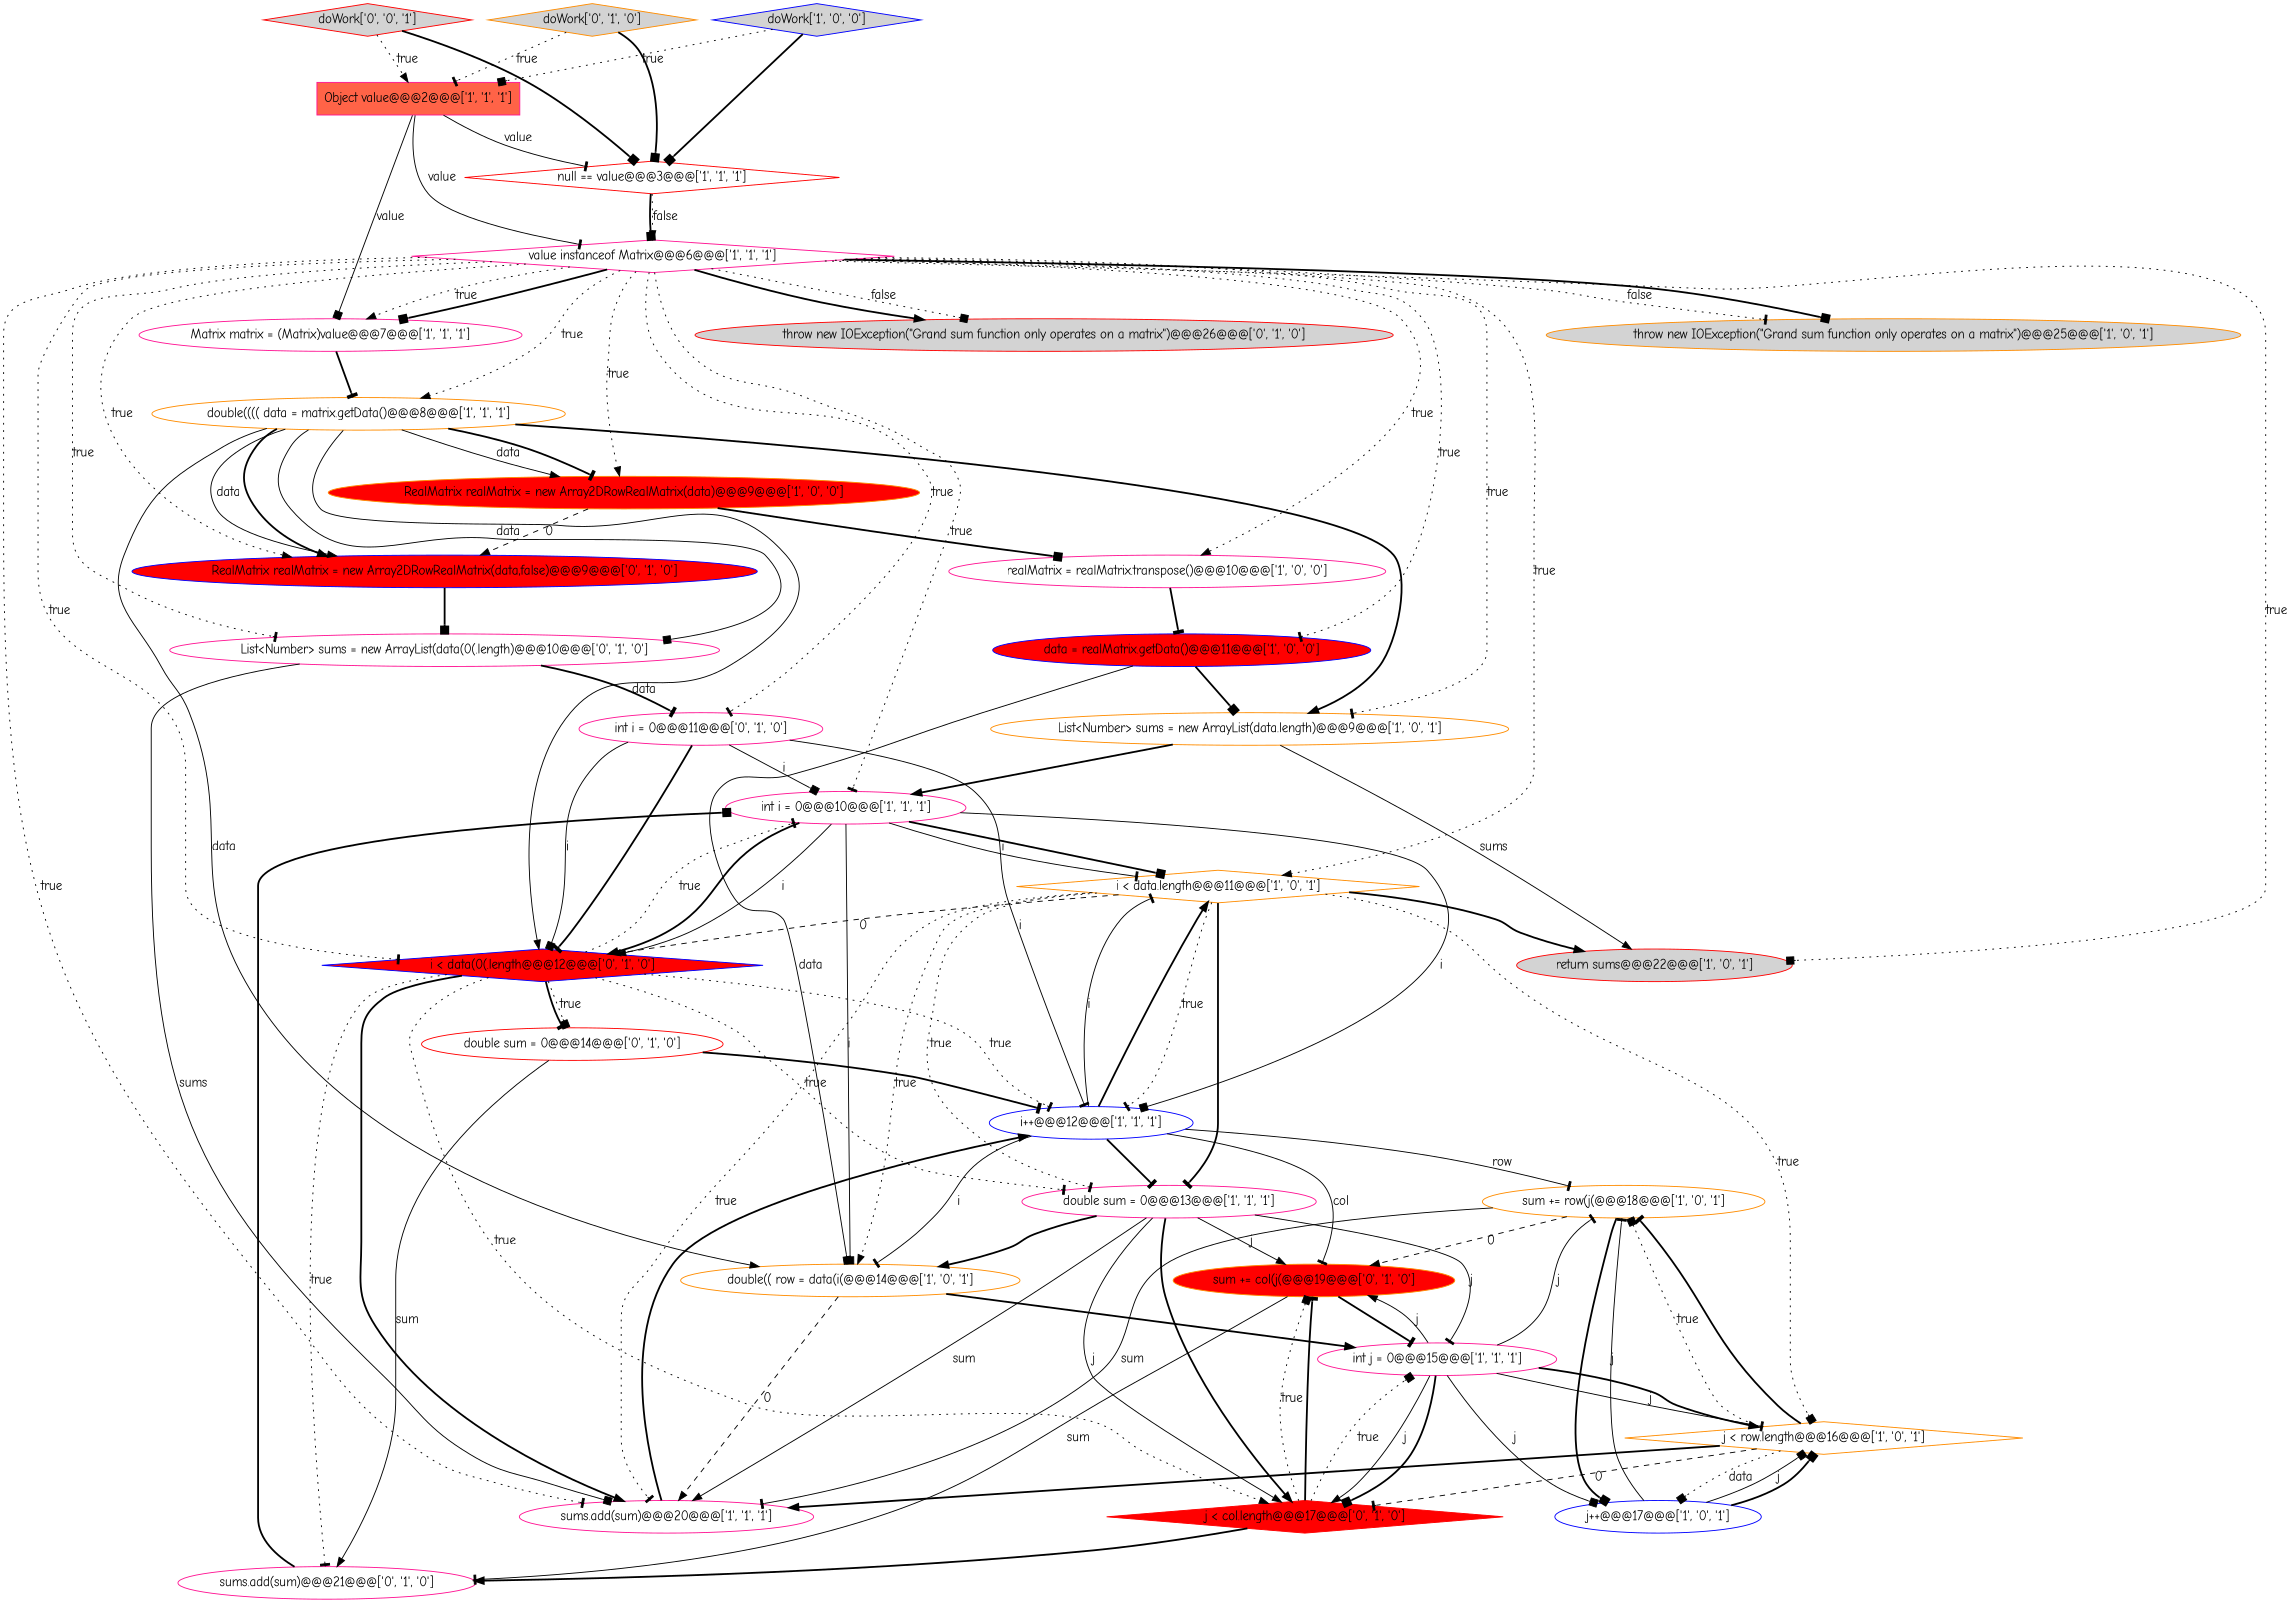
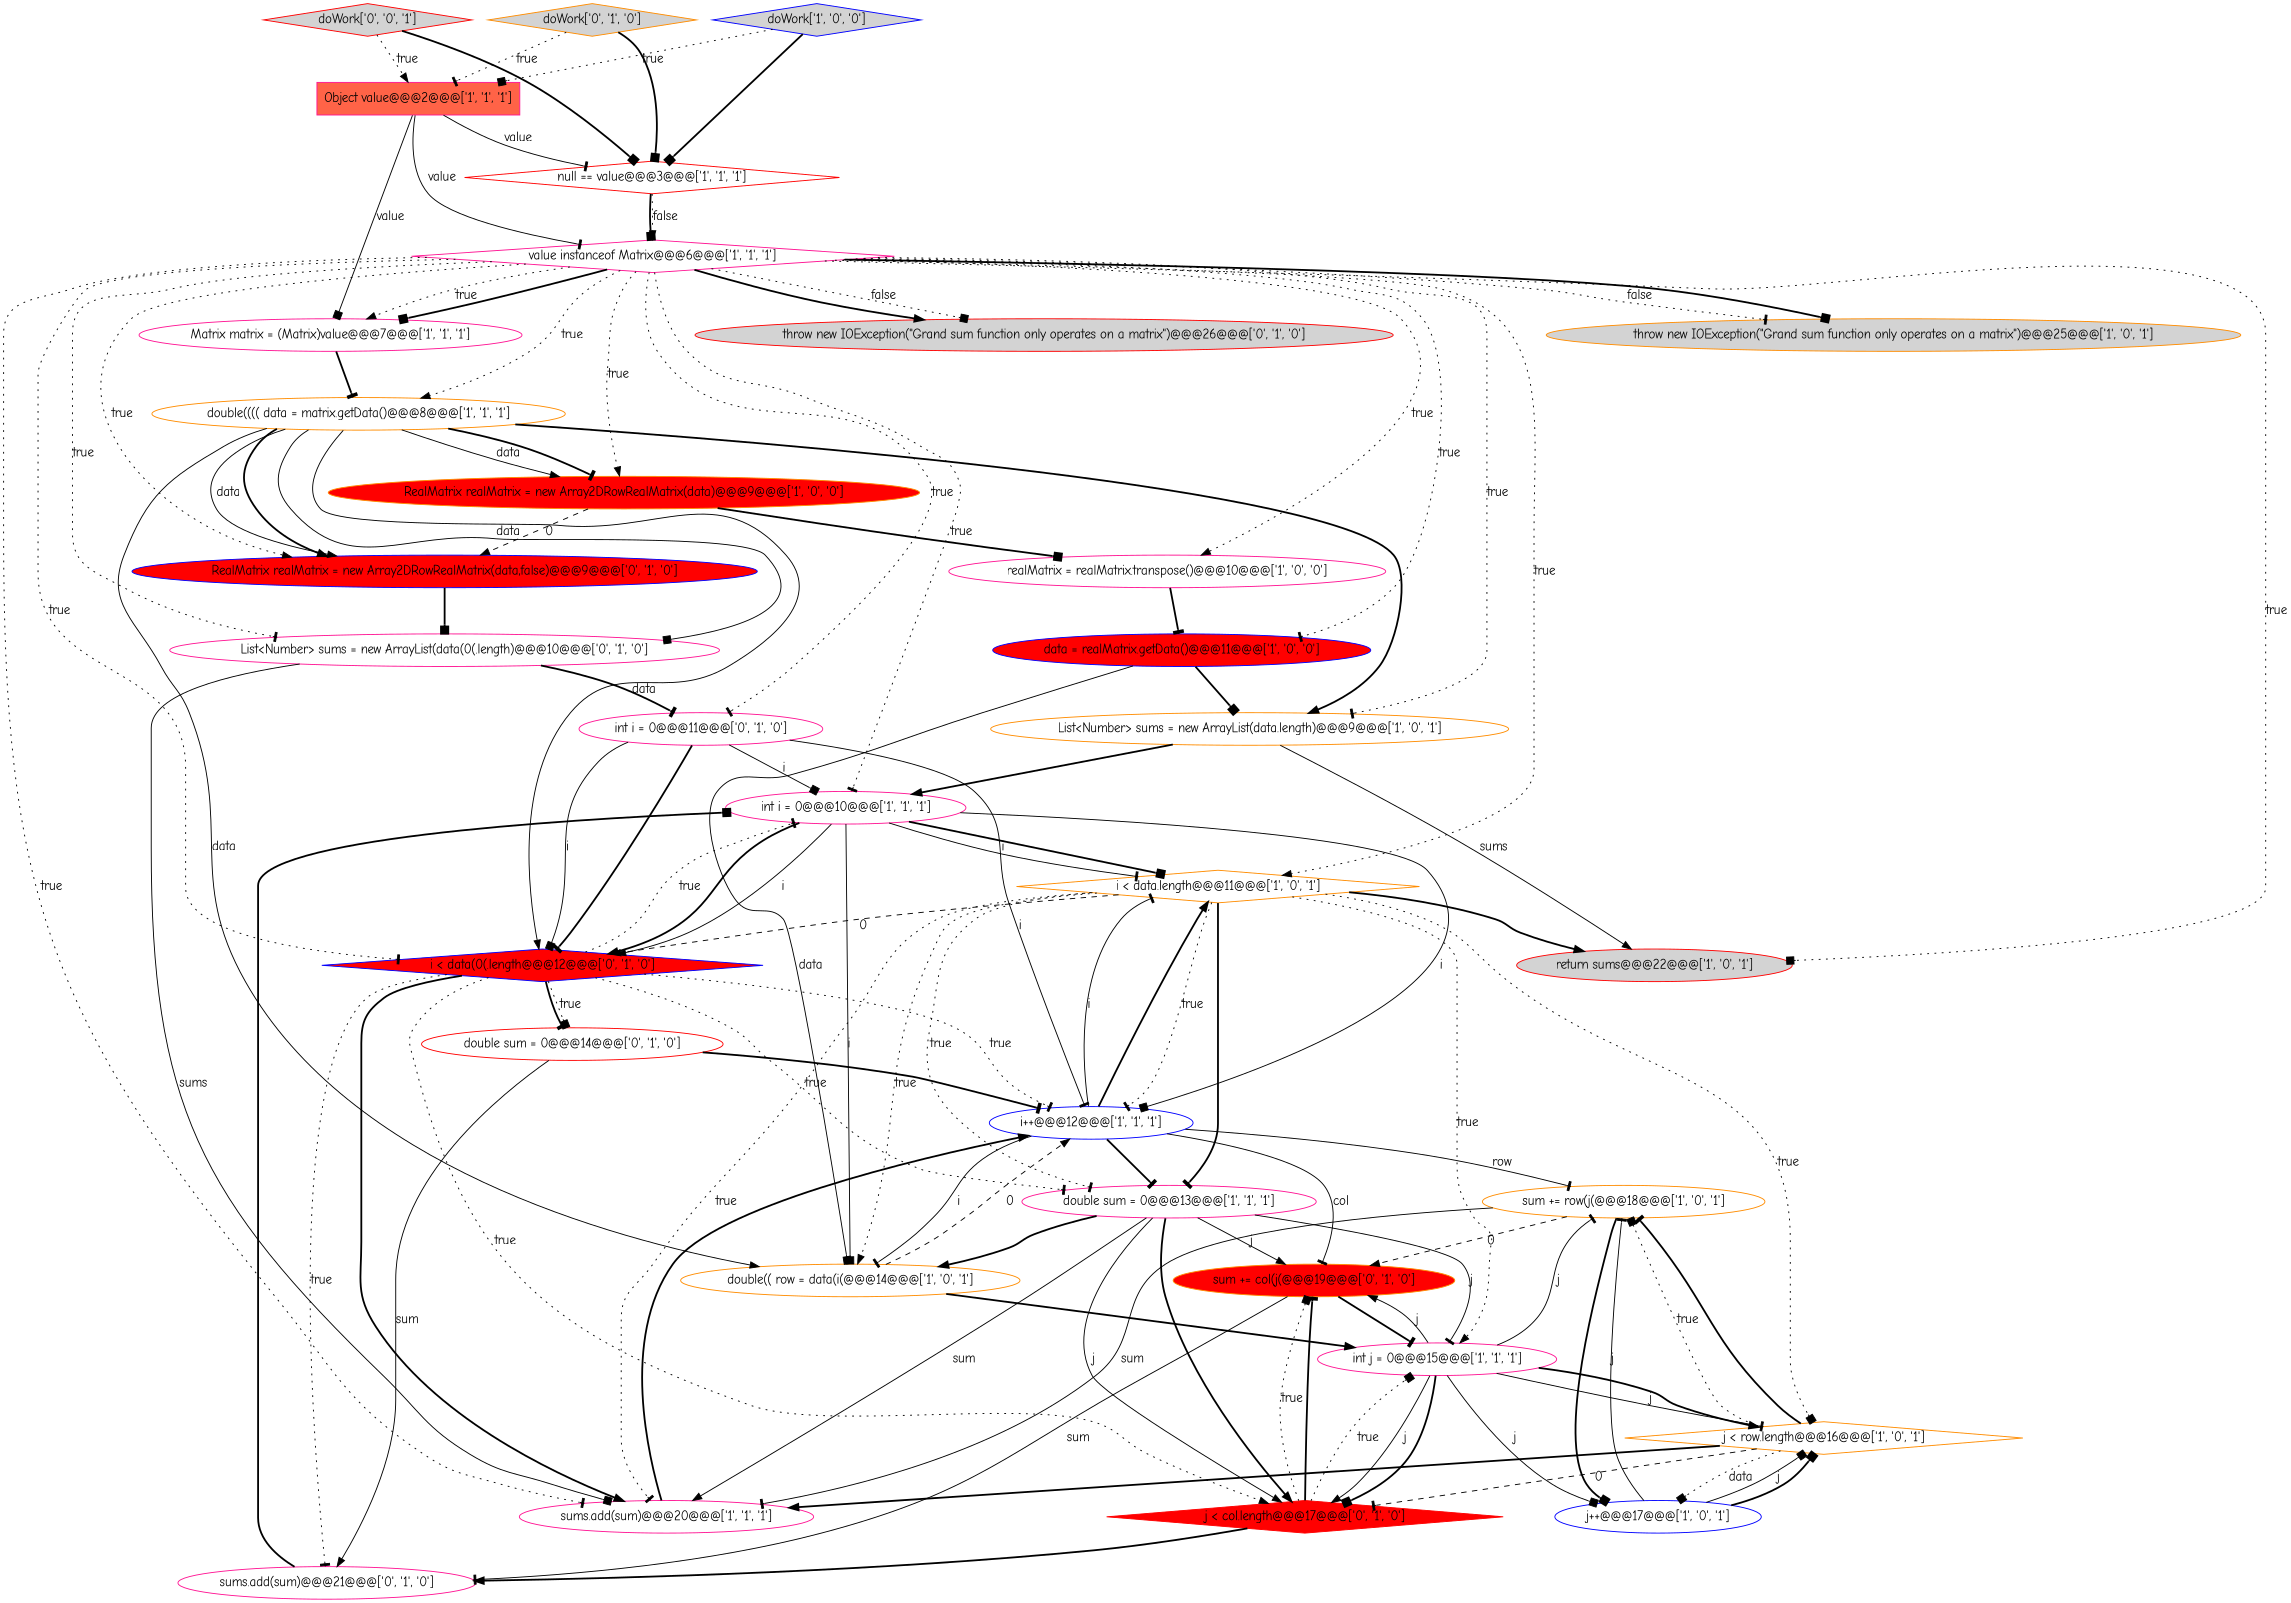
edge "i < data.length@@@11@@@['1', '0', '1']" -> "int j = 0@@@15@@@['1', '1', '1']": added, label "true"
edge "double(( row = data(i(@@@14@@@['1', '0', '1']" -> "sums.add(sum)@@@20@@@['1', '1', '1']": now "double(( row = data(i(@@@14@@@['1', '0', '1']" -> "i++@@@12@@@['1', '1', '1']"
